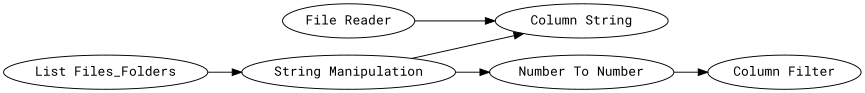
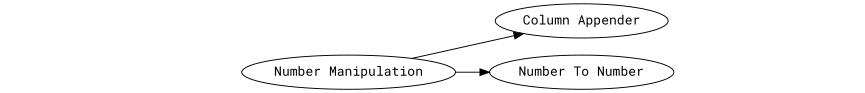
node "File Reader": removed
node "Column String": label "Column String" -> "Column Appender"
node "List Files_Folders": removed
node "String Manipulation": label "String Manipulation" -> "Number Manipulation"
node "Column Filter": removed
